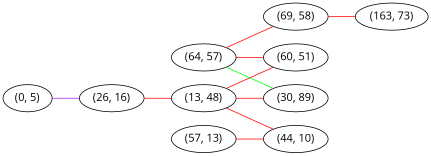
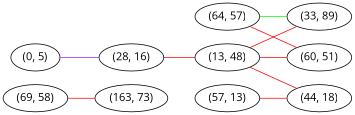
edge "(69, 58)" -- "(64, 57)": removed
node "(26, 16)": label "(26, 16)" -> "(28, 16)"
node "(30, 89)": label "(30, 89)" -> "(33, 89)"
node "(44, 10)": label "(44, 10)" -> "(44, 18)"
